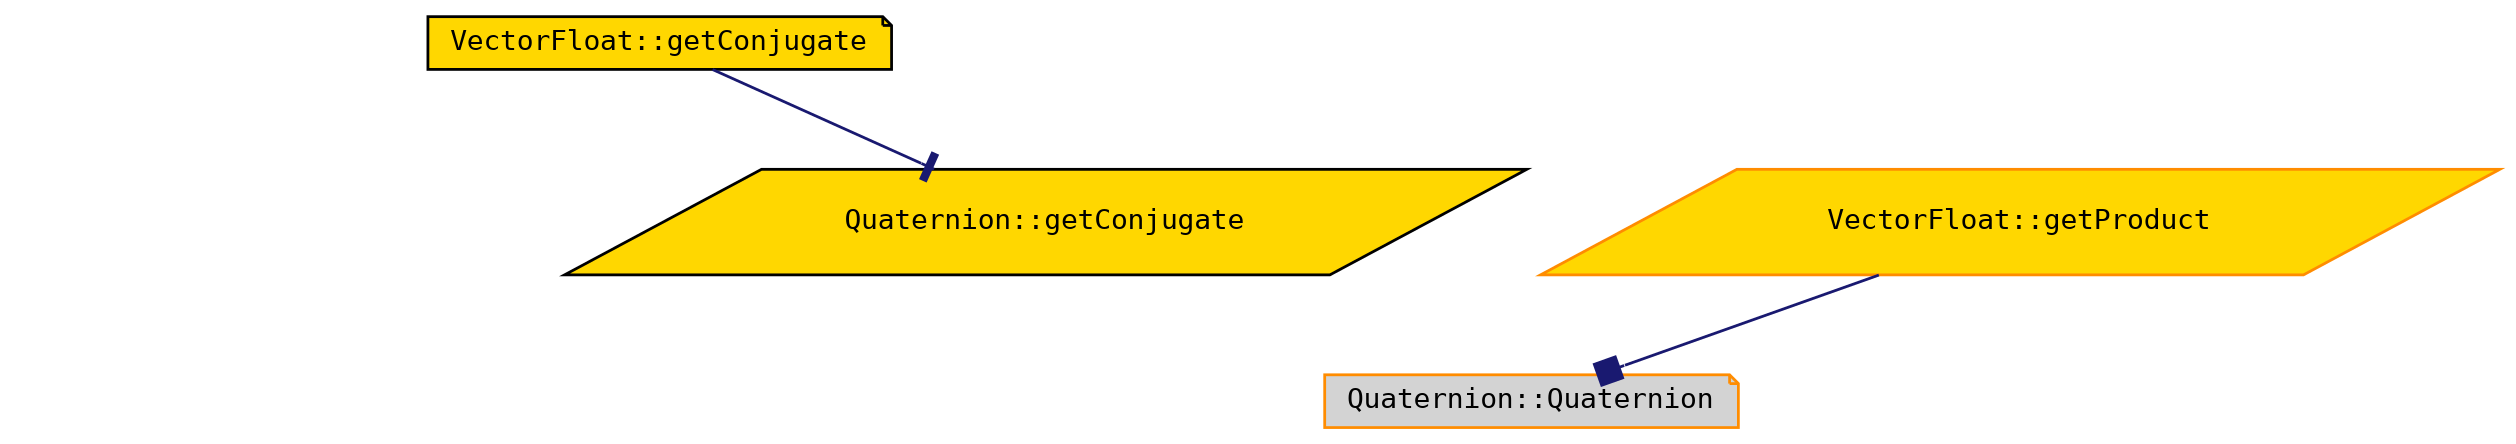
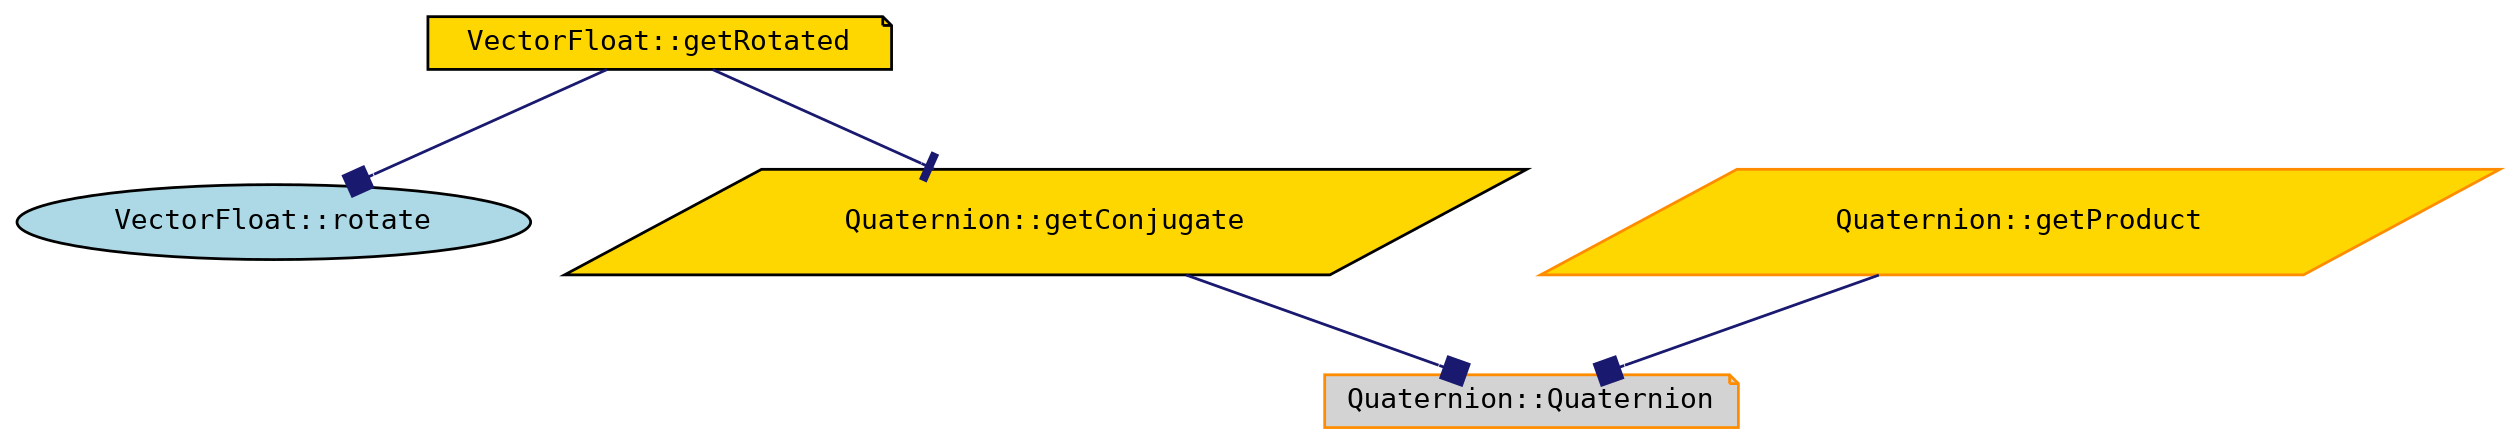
node "VectorFloat::getConjugate": label "VectorFloat::getConjugate" -> "VectorFloat::getRotated"
node "VectorFloat::rotate": added
node "VectorFloat::getProduct": label "VectorFloat::getProduct" -> "Quaternion::getProduct"
edge "Quaternion::getConjugate" -> "Quaternion::Quaternion": added
